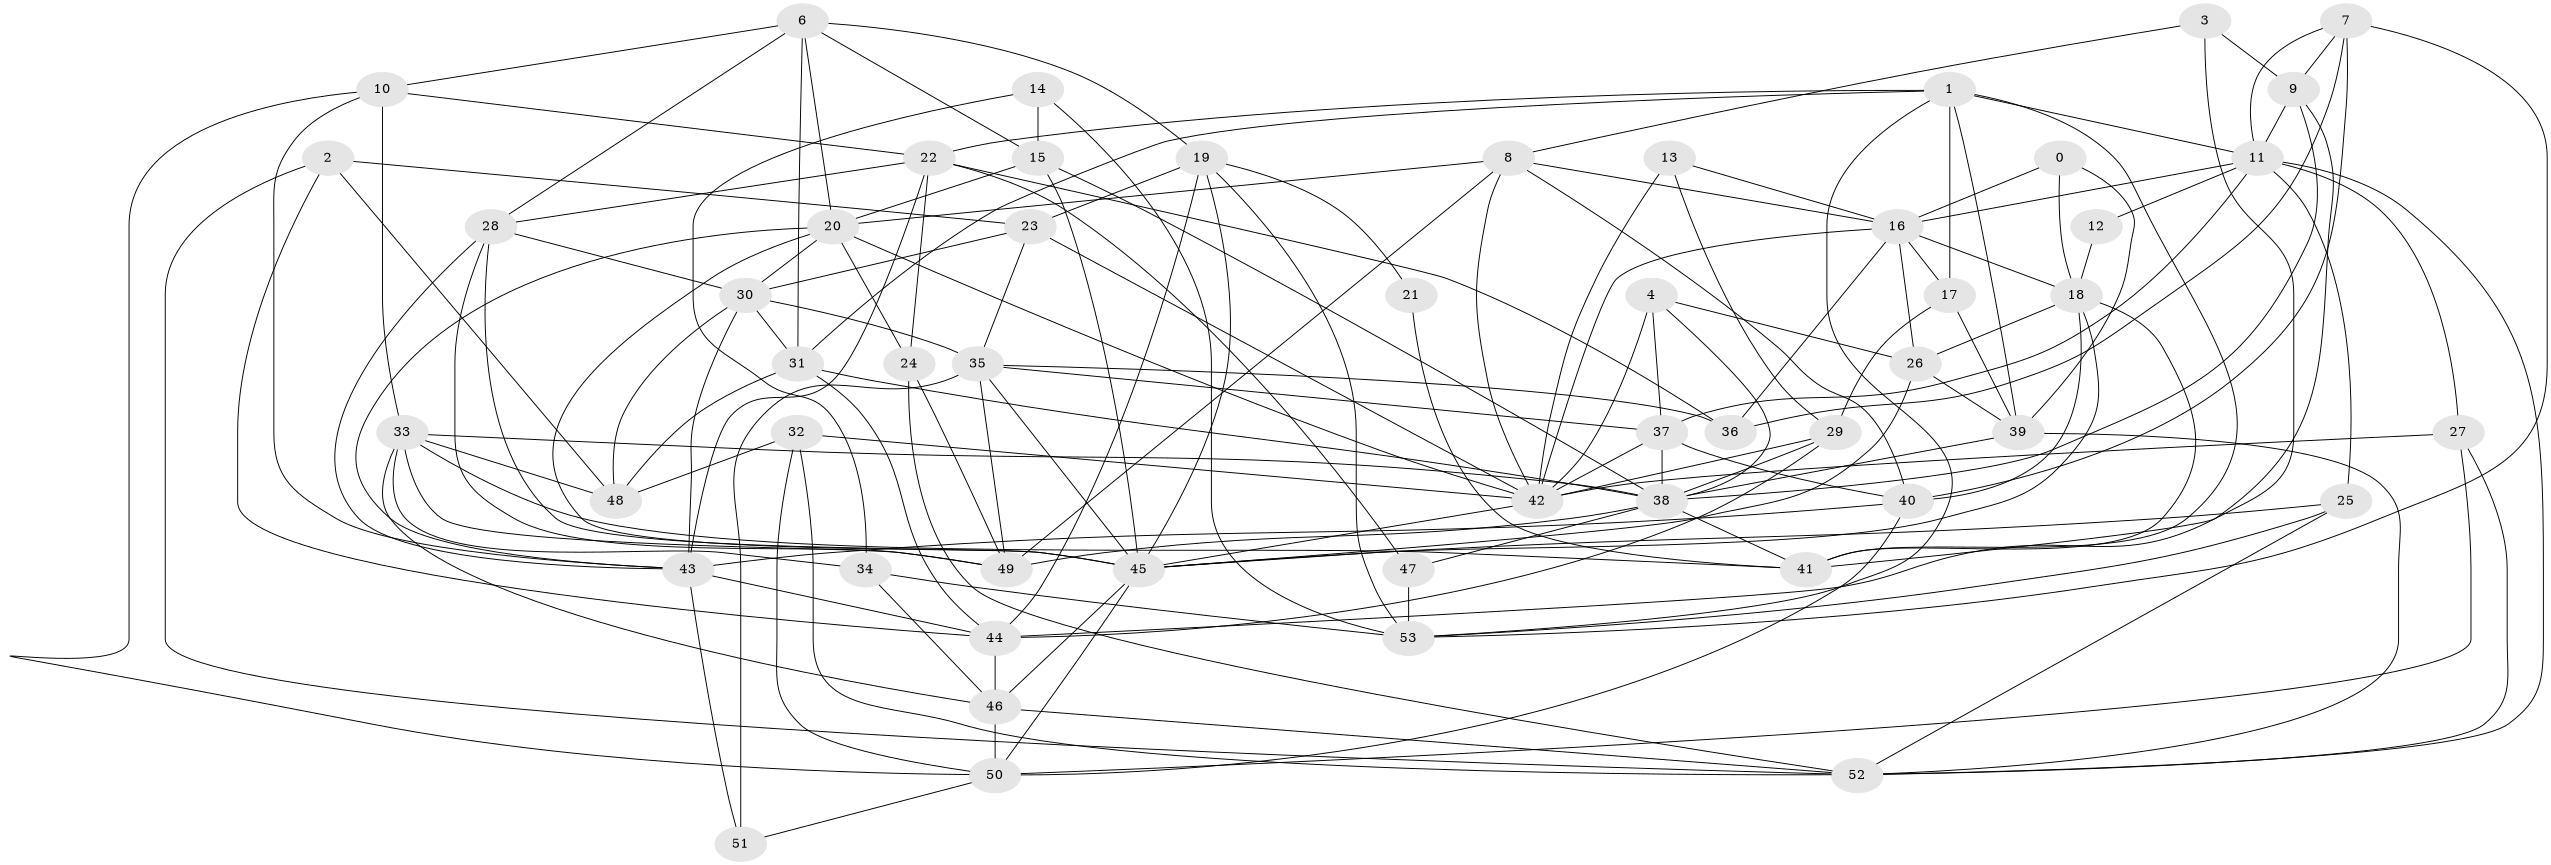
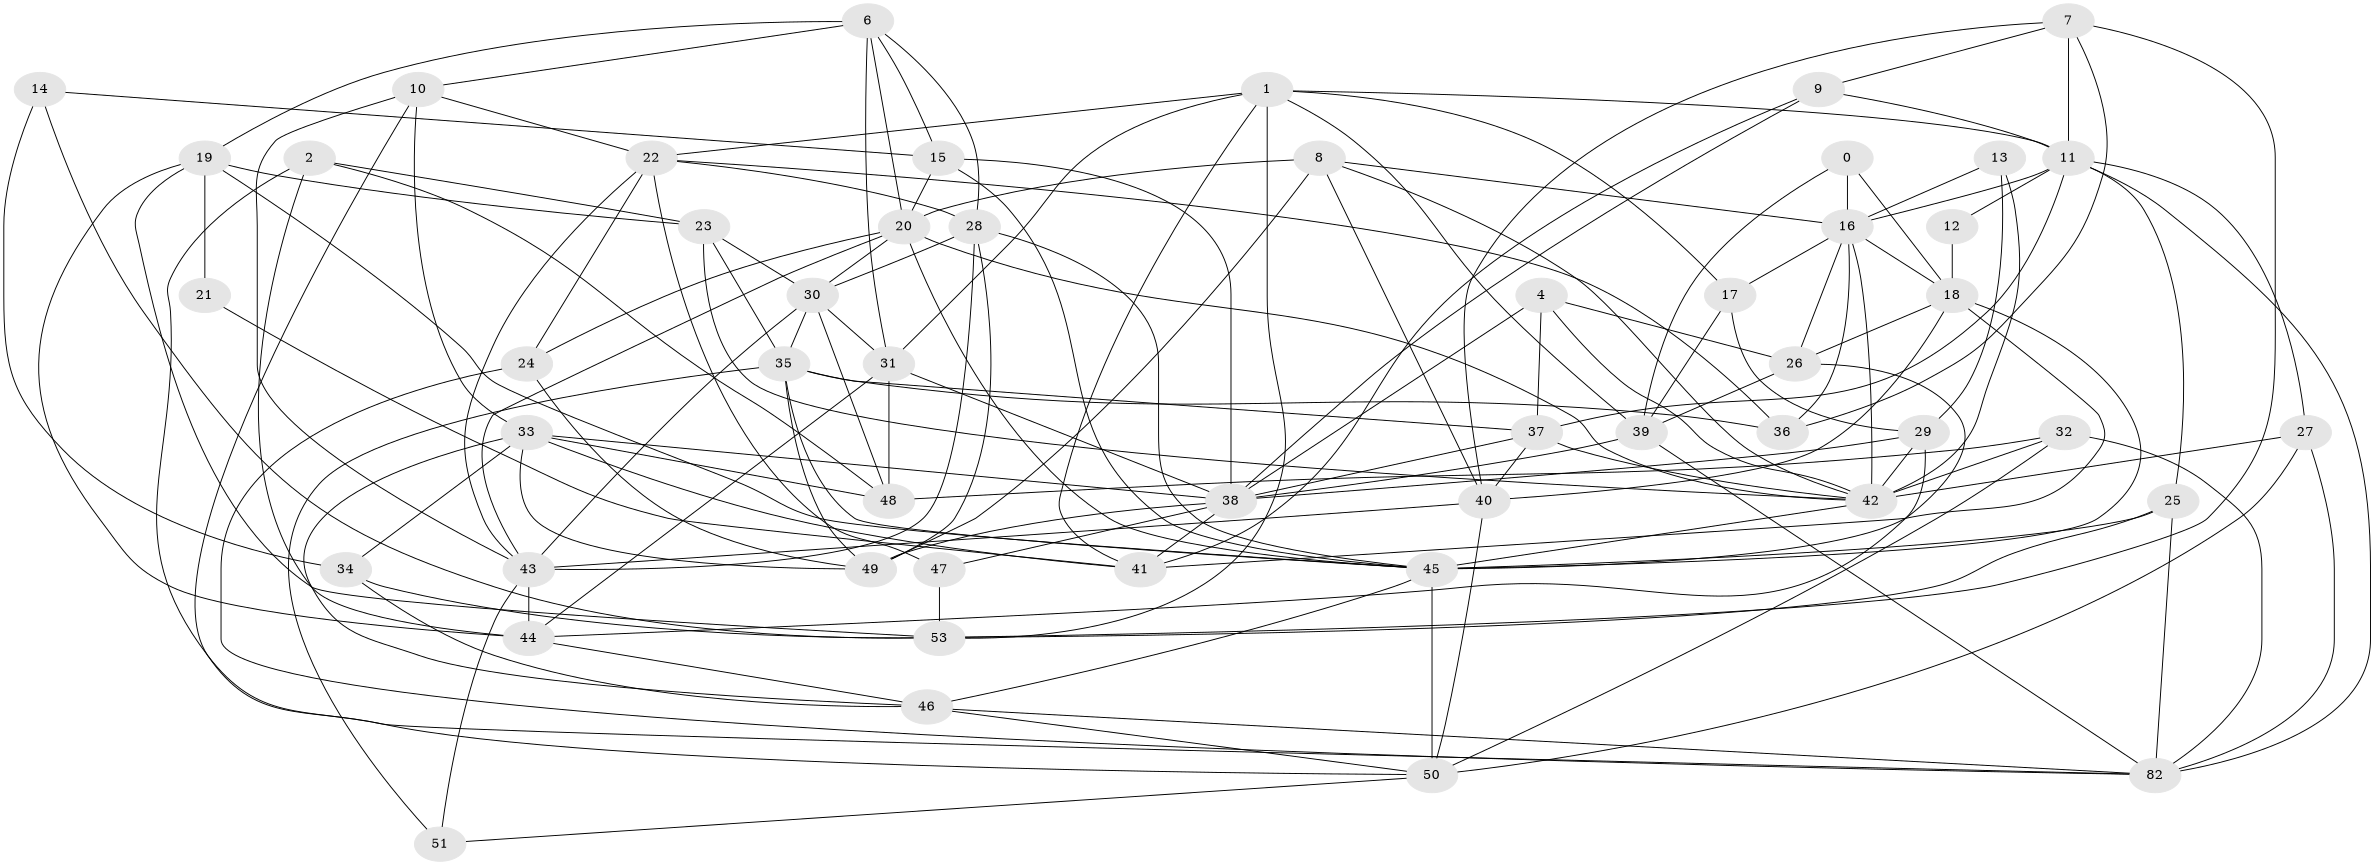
node "3": removed
node "52": label "52" -> "82"
